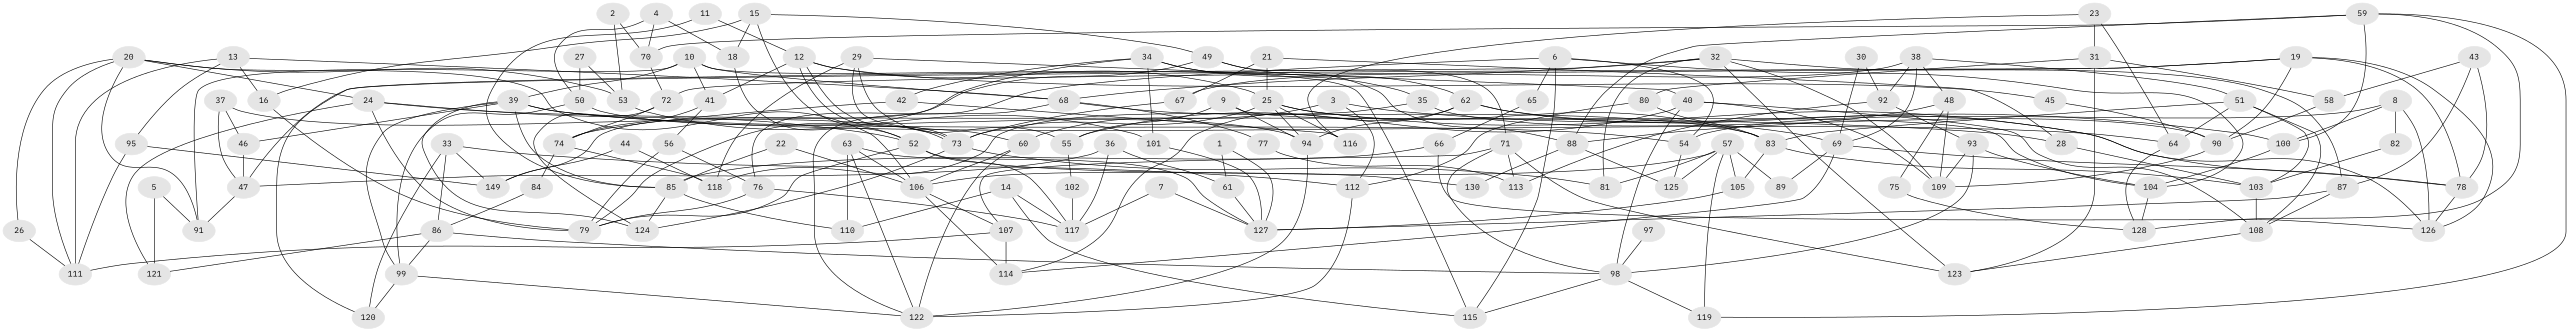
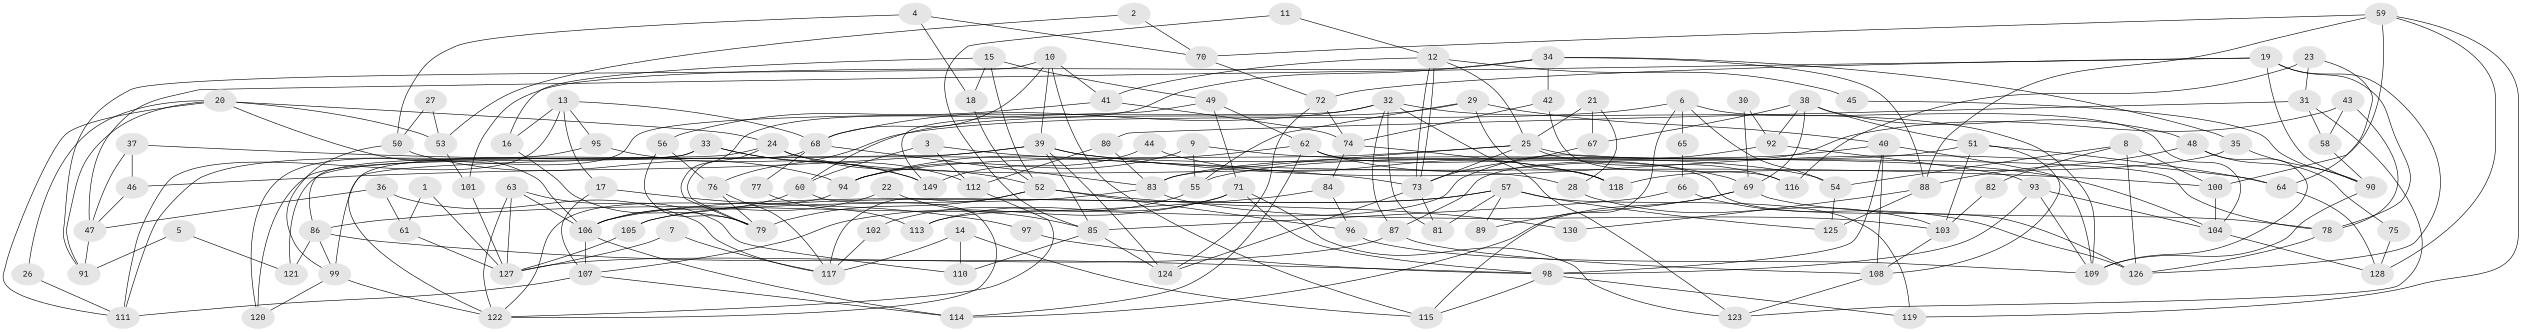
node "17": added
node "96": added
